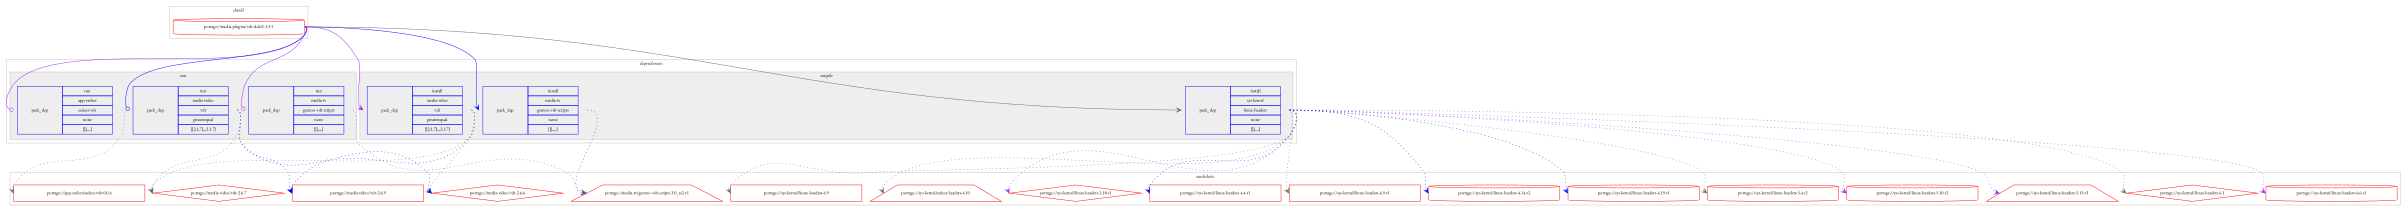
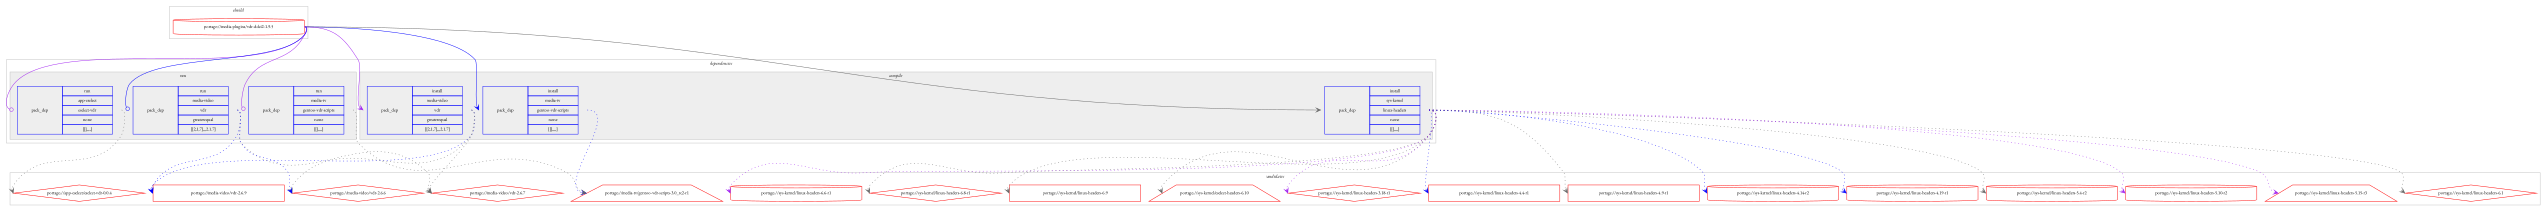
node "portage://app-eselect/eselect-vdr-0.0.4": shape box -> diamond
node "portage://sys-kernel/linux-headers-6.8-r1": added
